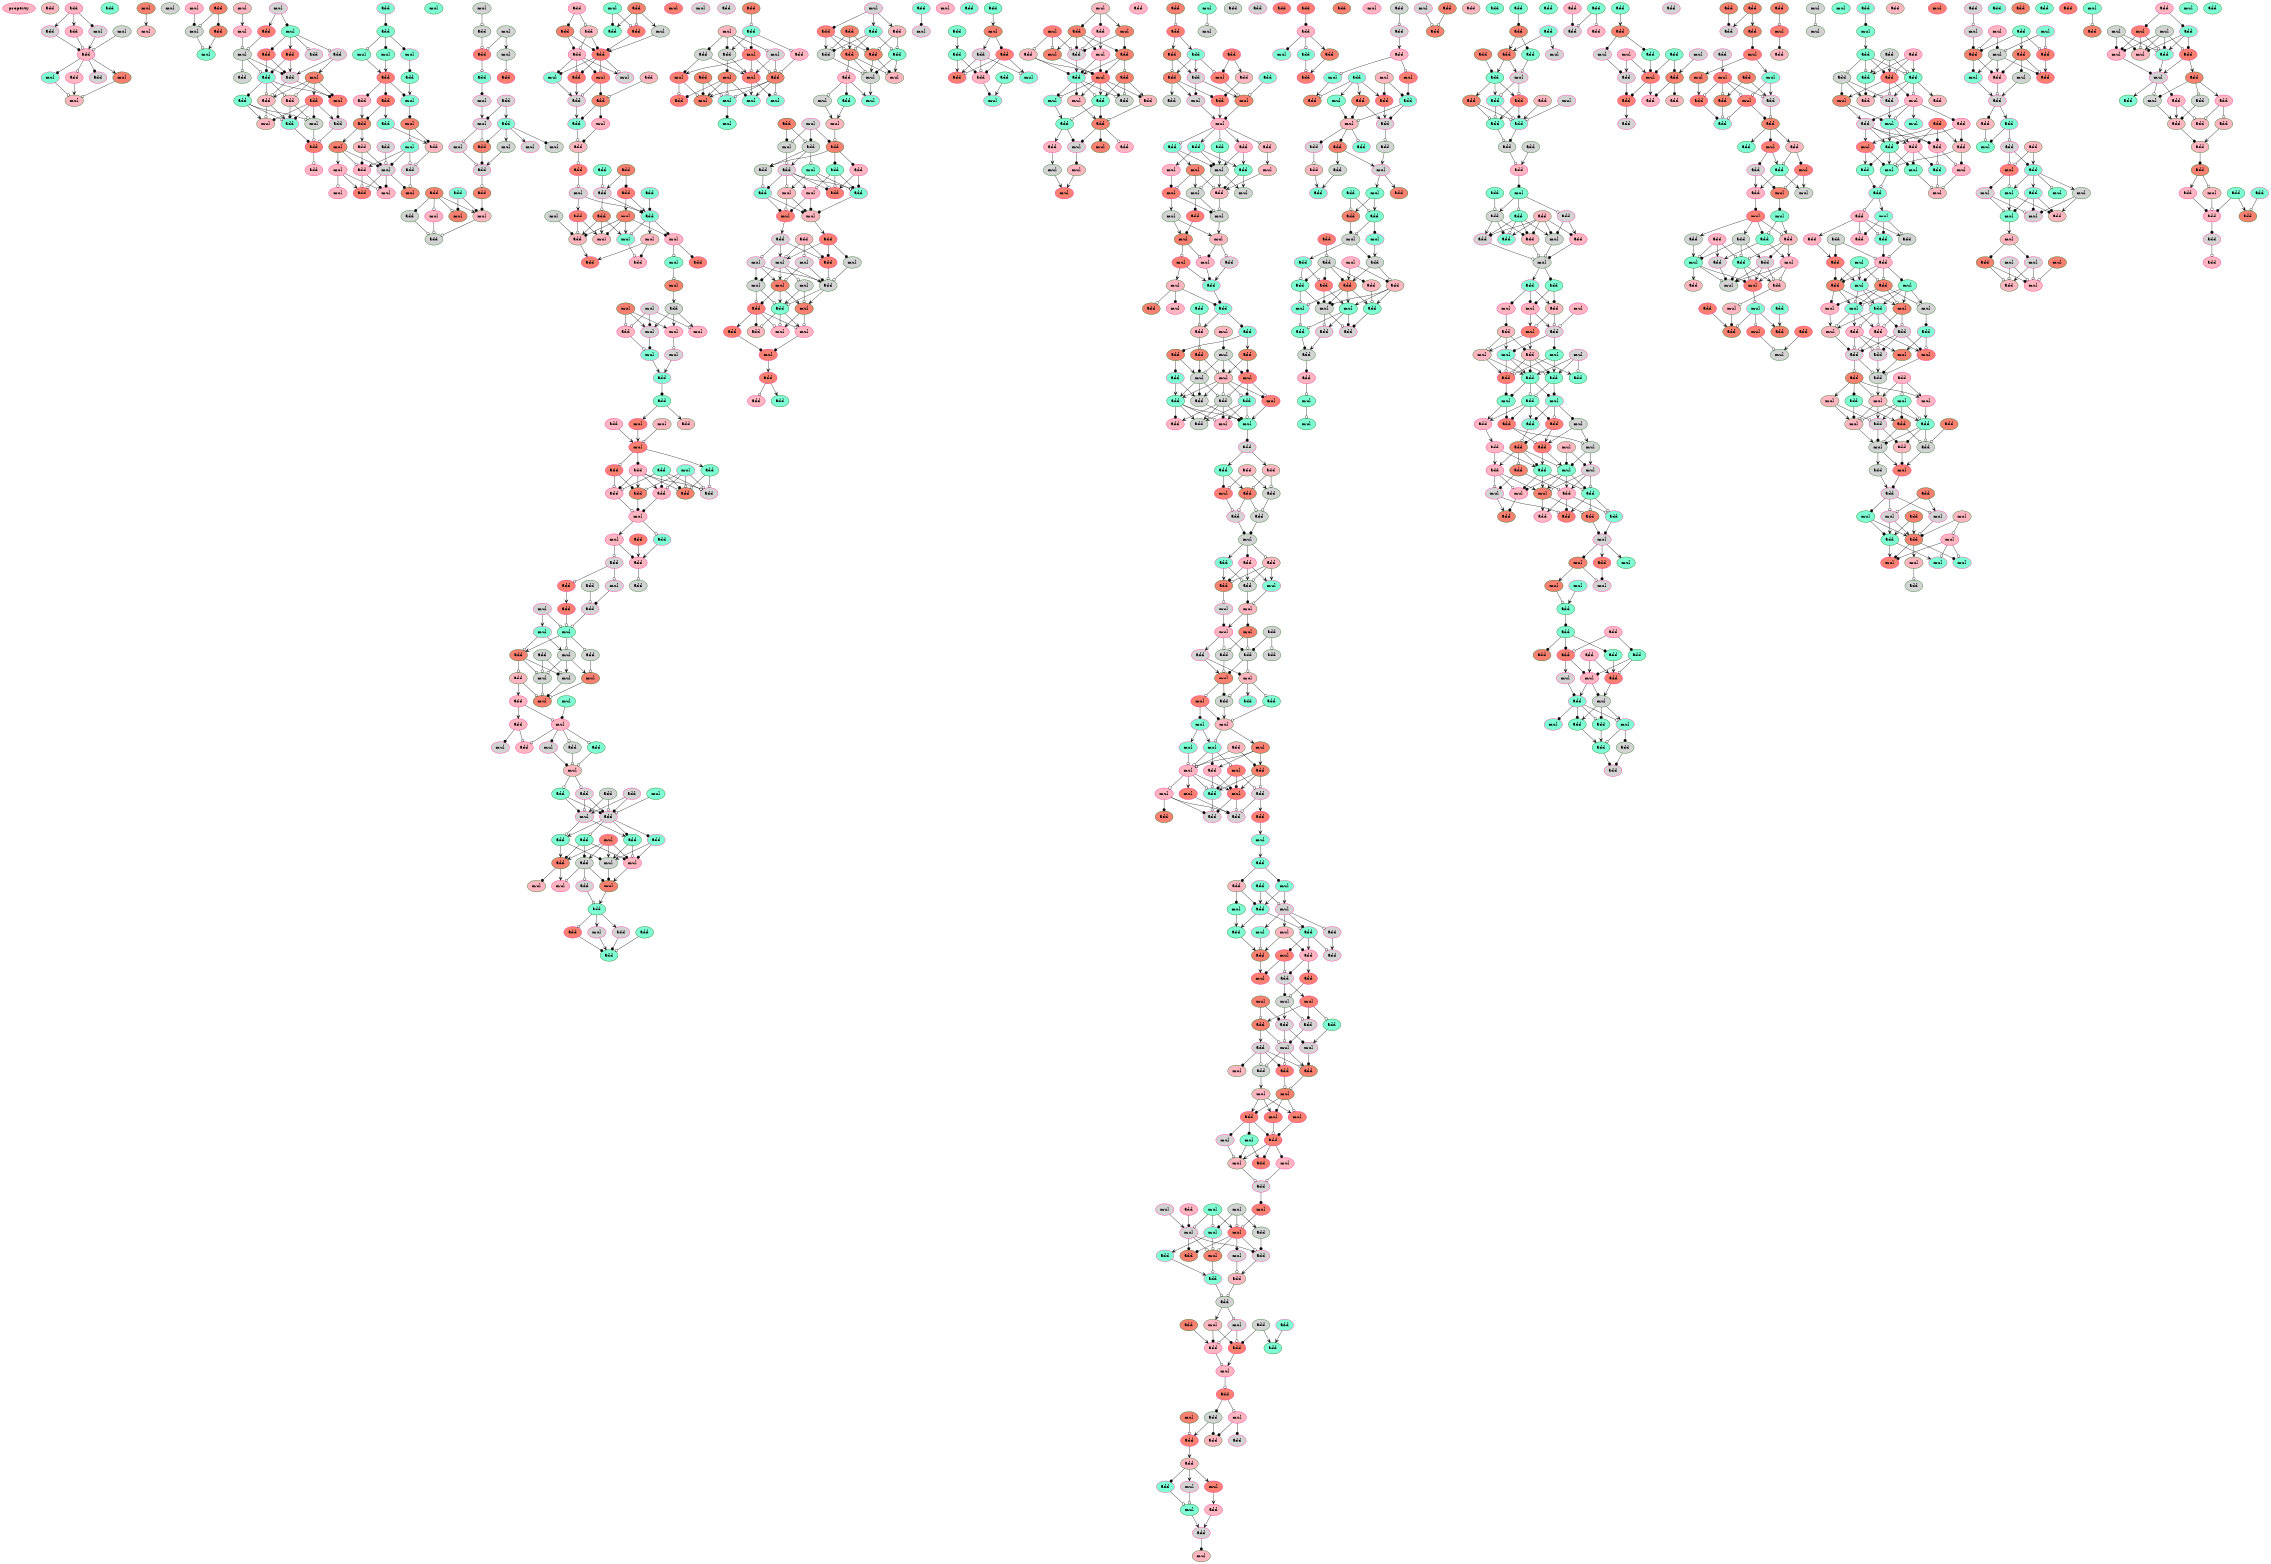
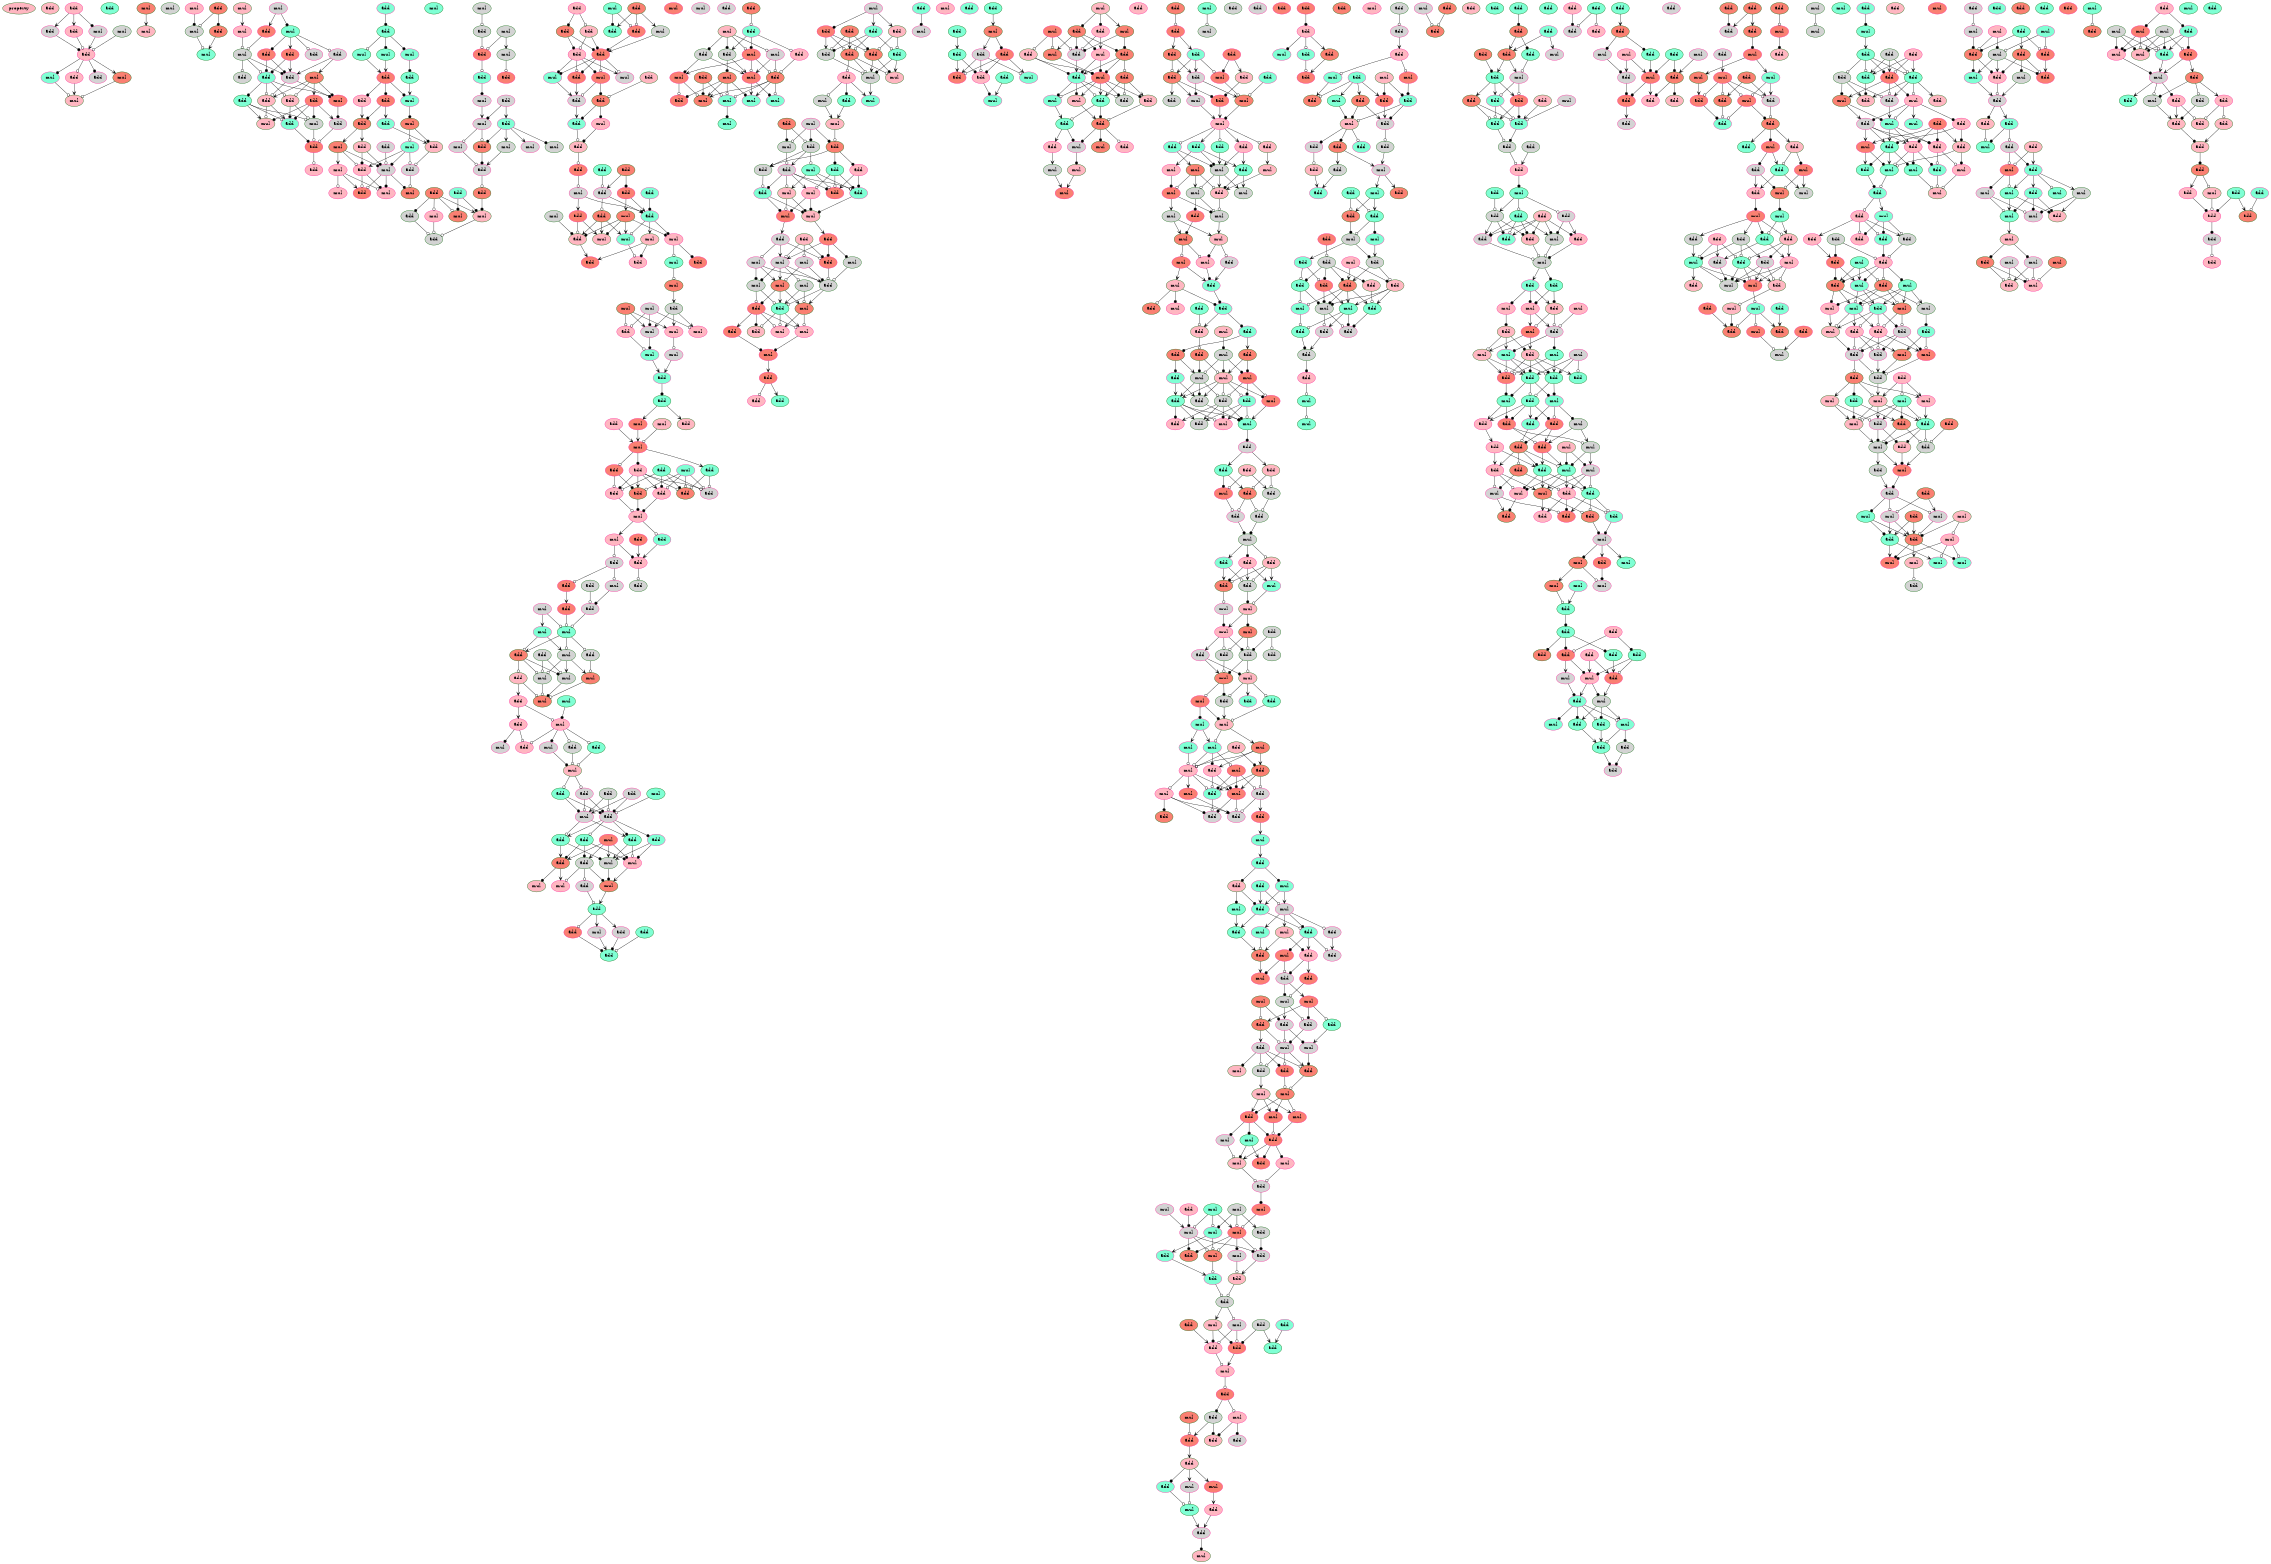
node "property": color deeppink -> darkgreen
